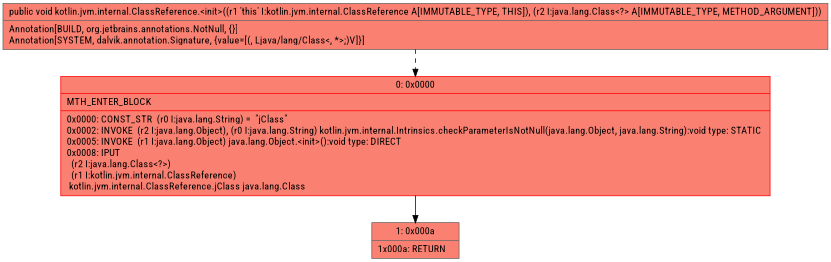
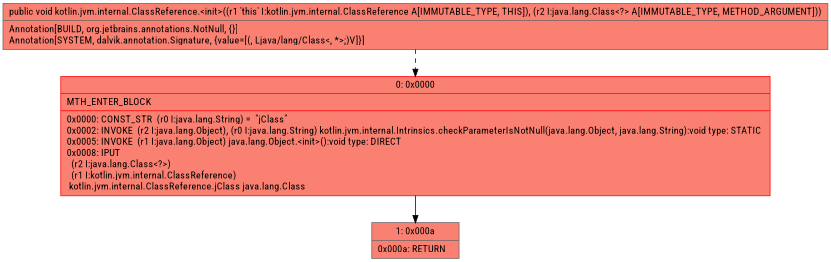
node "1: 0x000a": text "1x000a: RETURN" -> "0x000a: RETURN"
